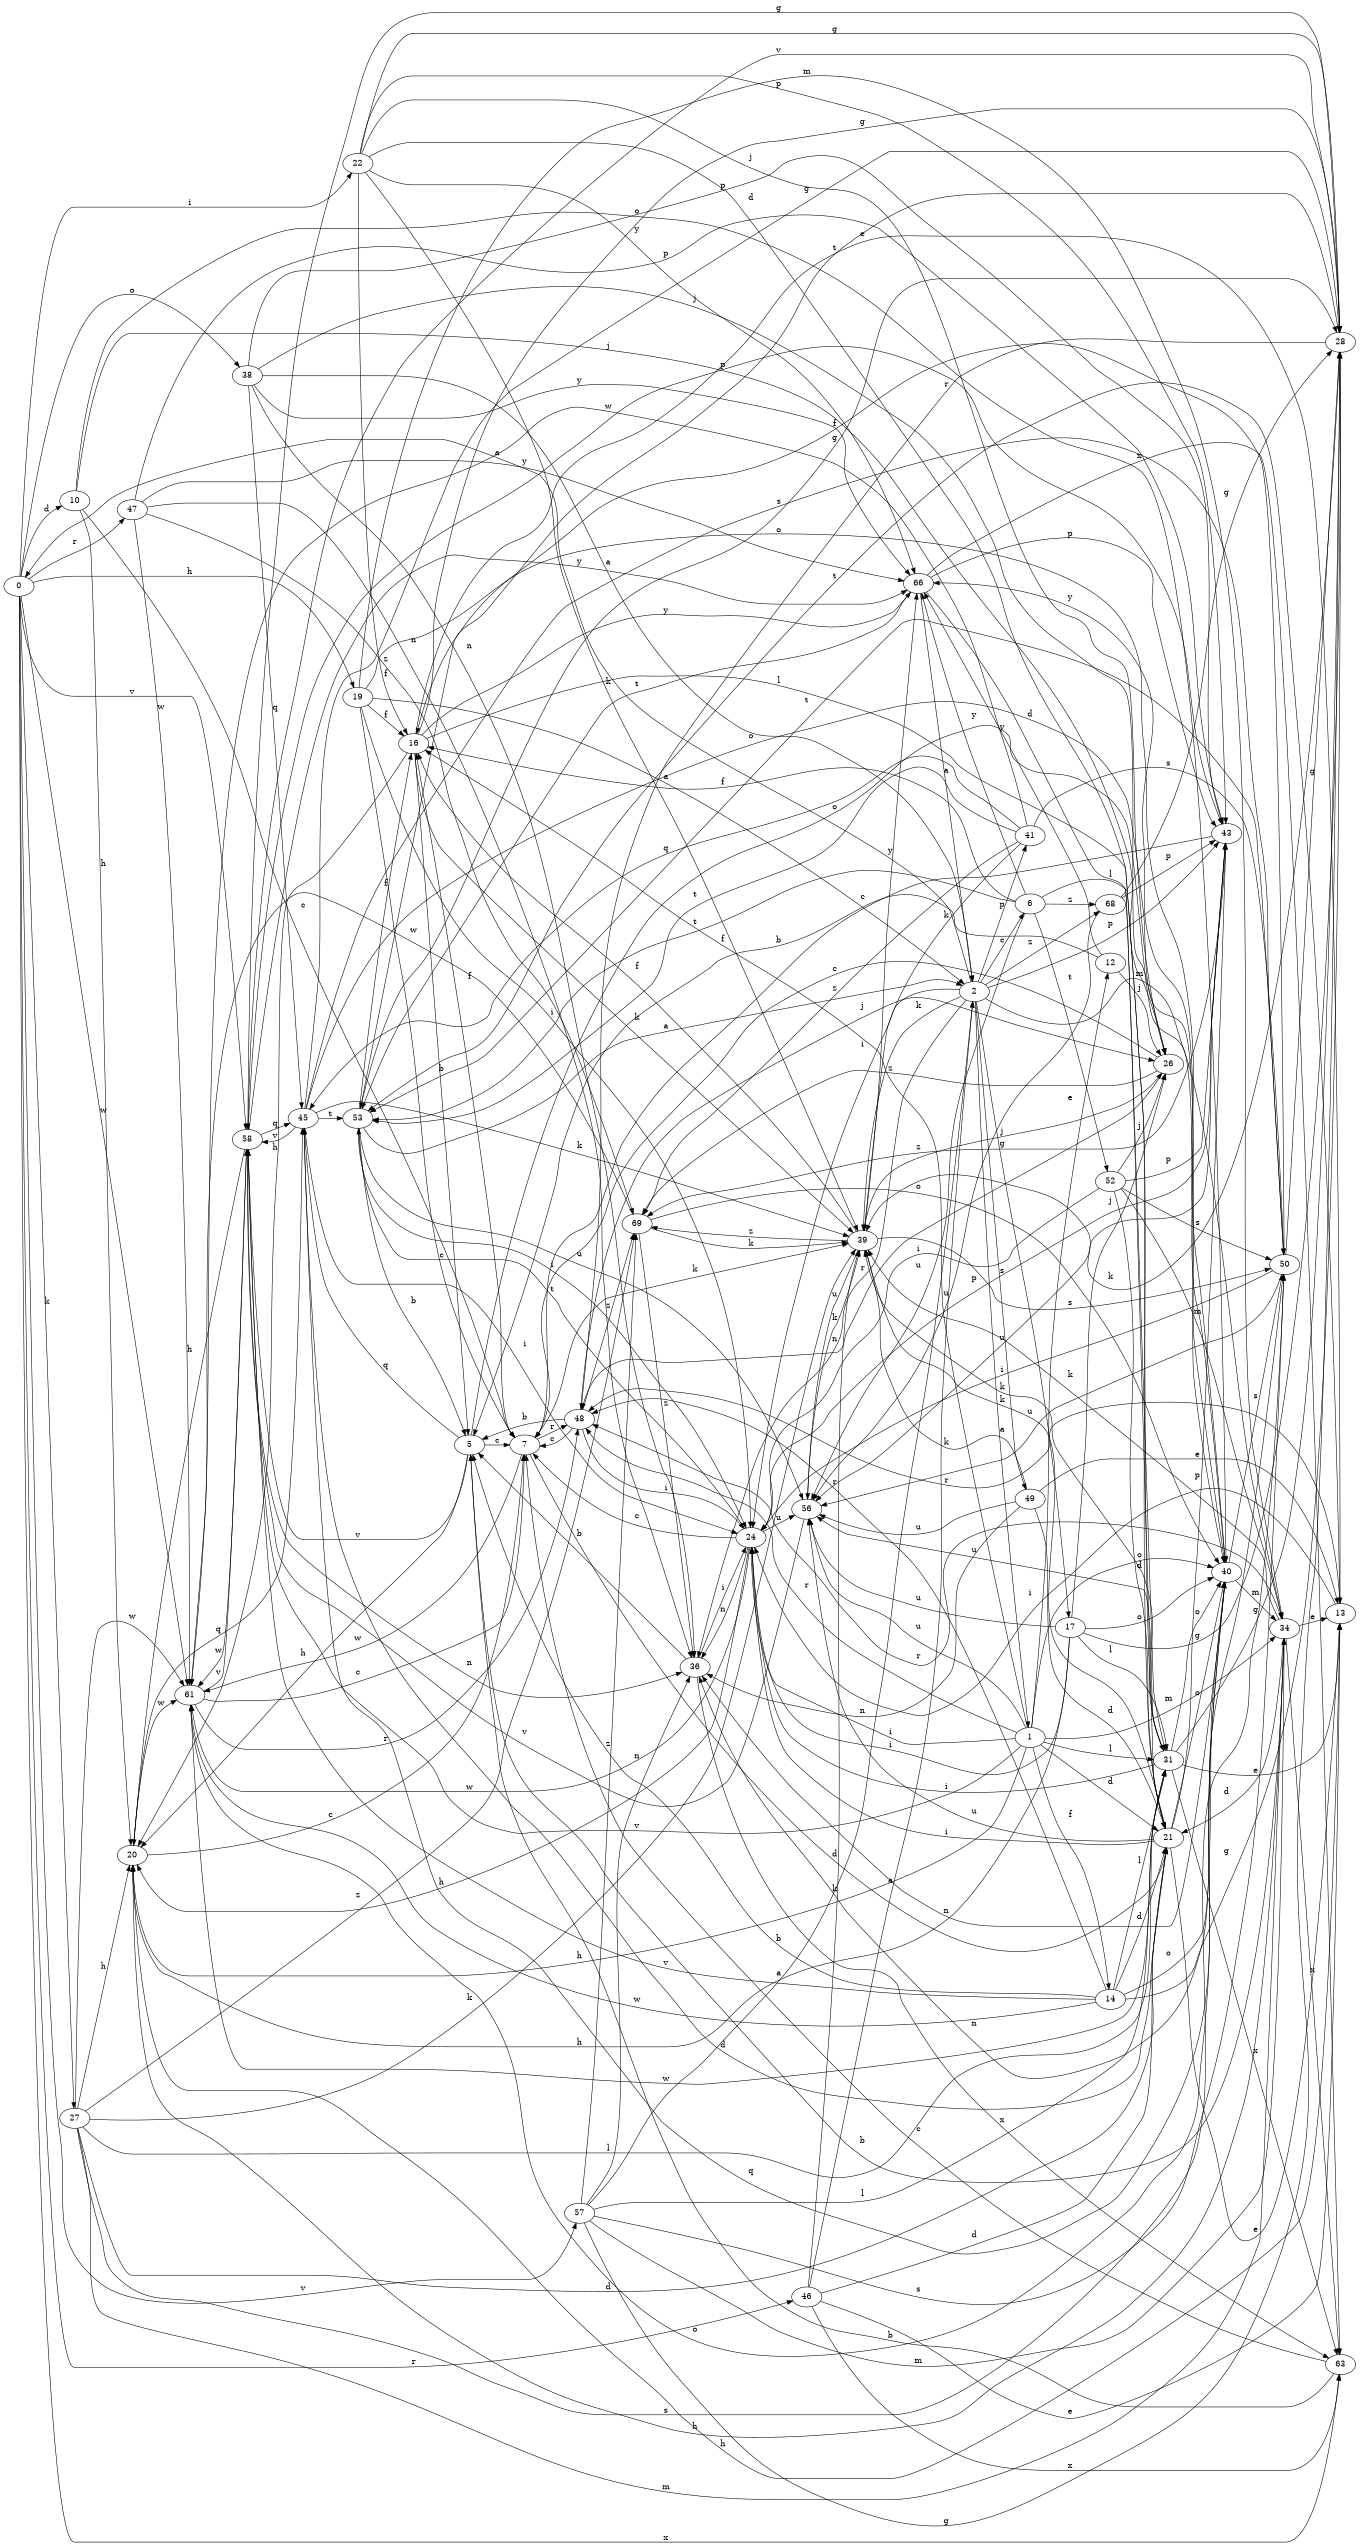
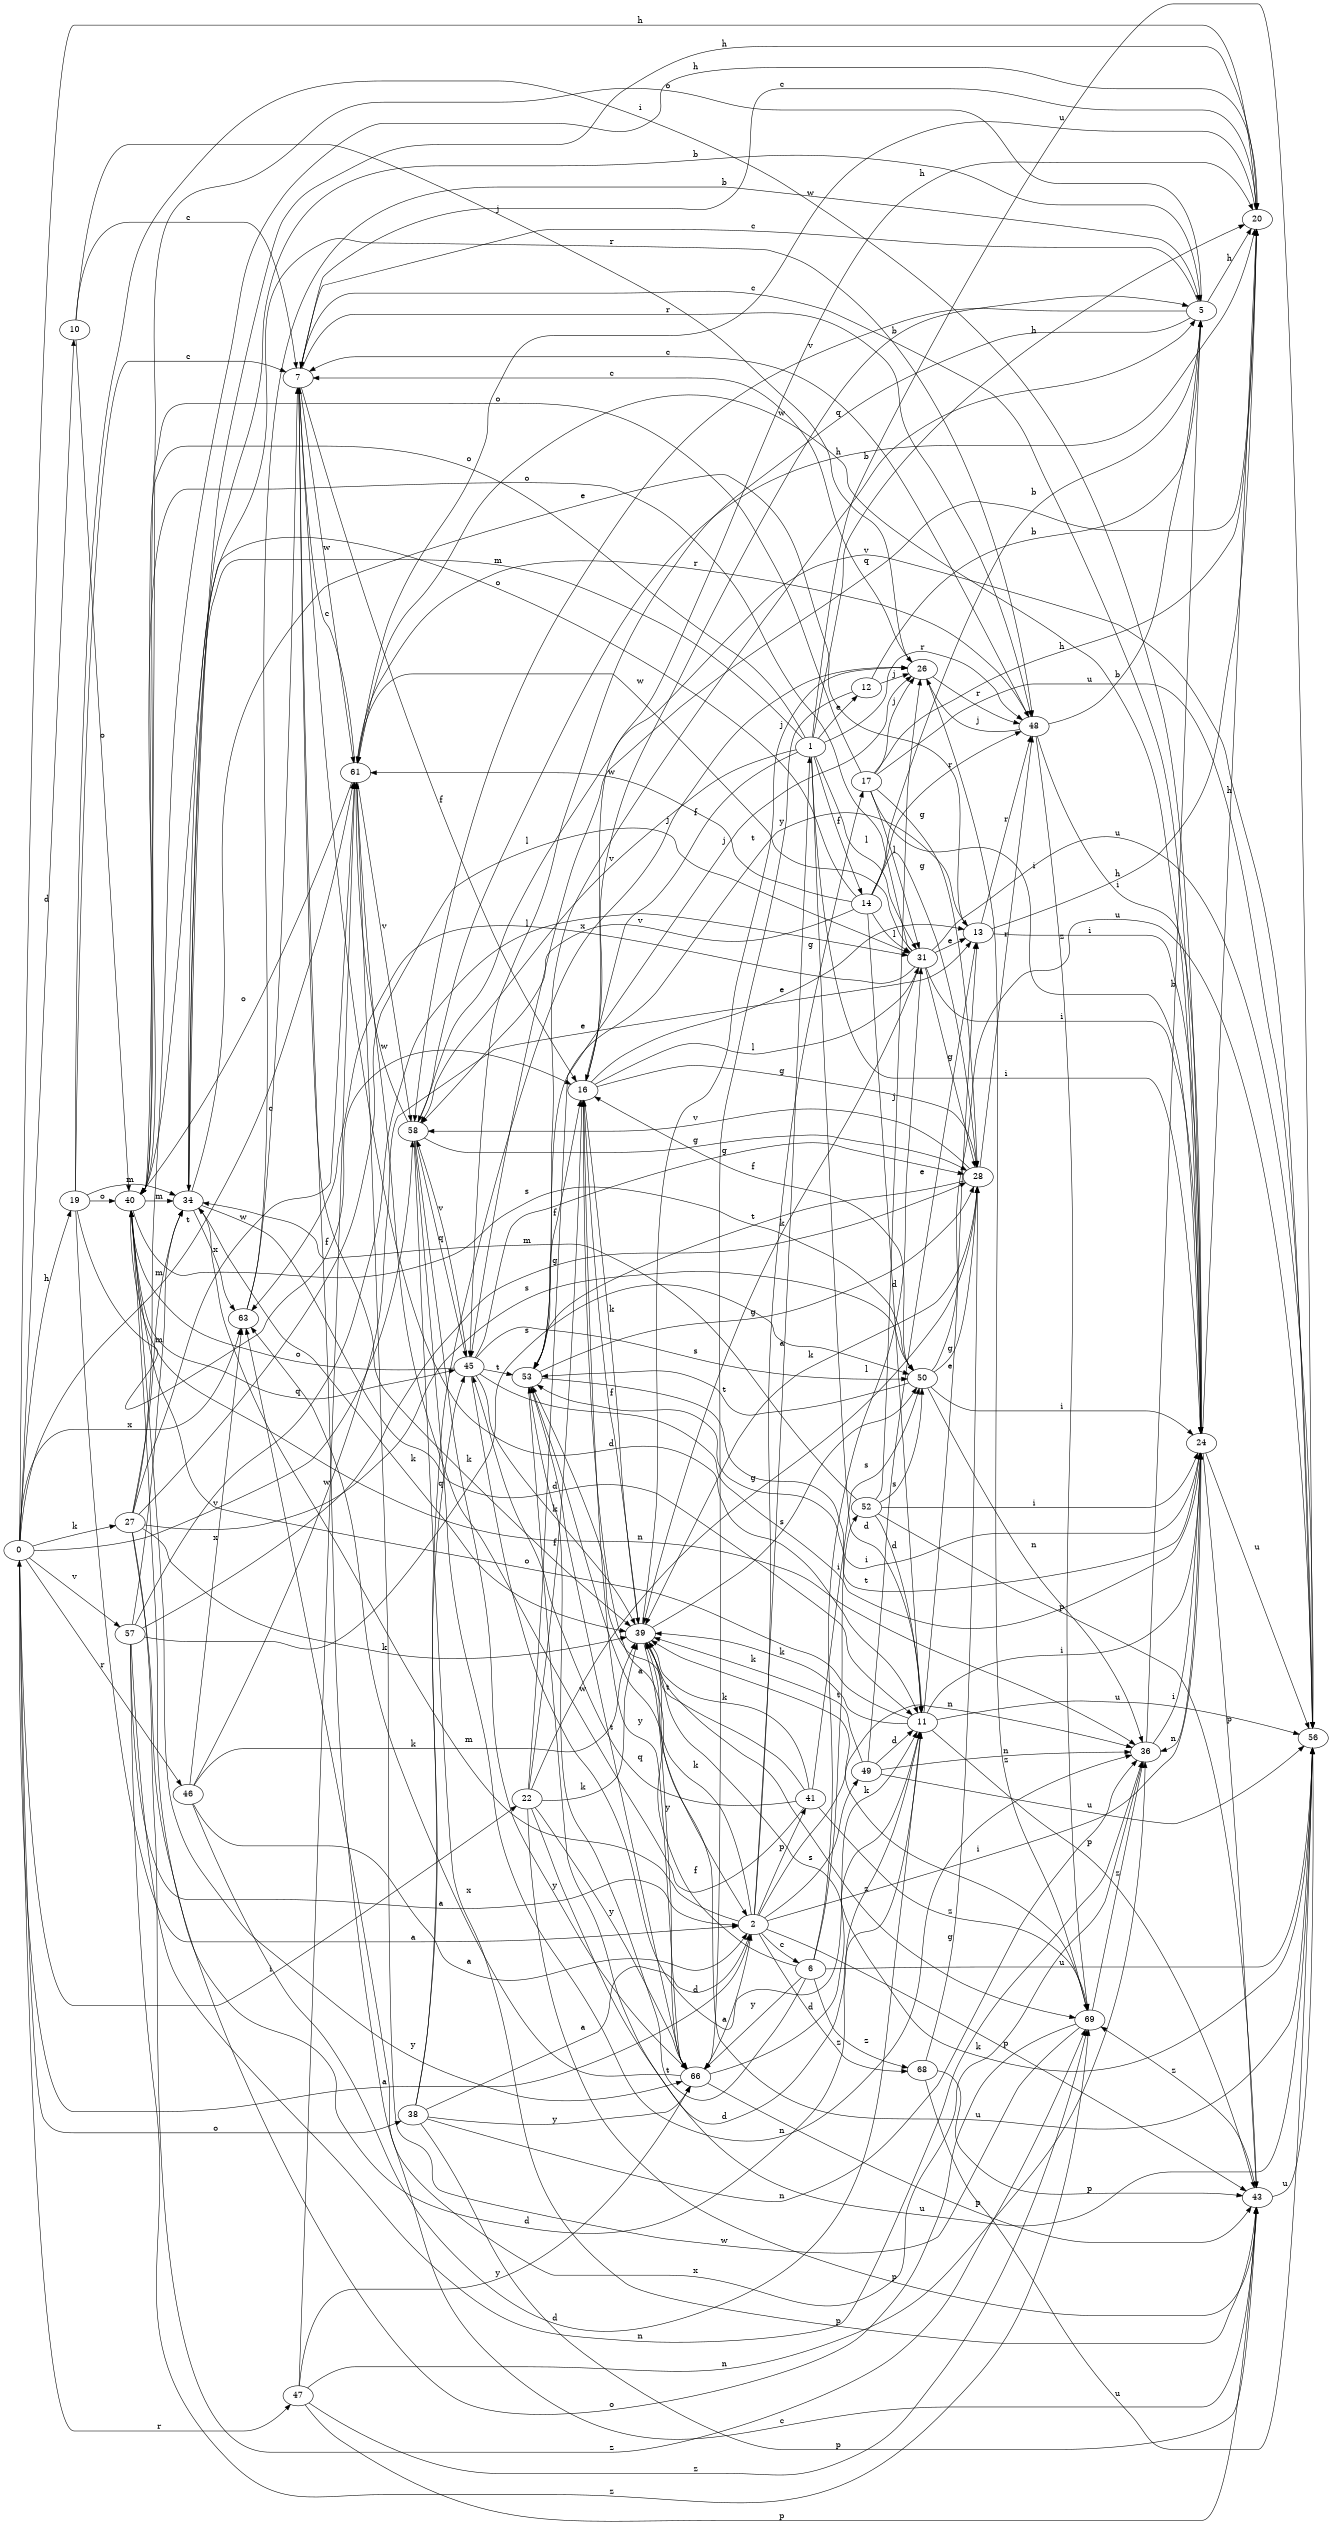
edge "0" -> "61": label "w" -> "t"
edge "10" -> "20": now "0" -> "20"
node "21": label "21" -> "11"
